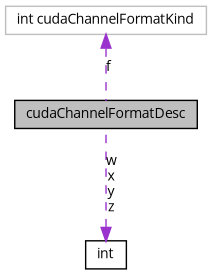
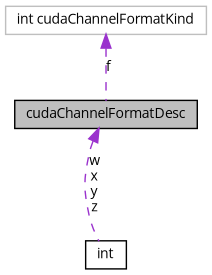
edge "cudaChannelFormatDesc" -> "int": reversed
